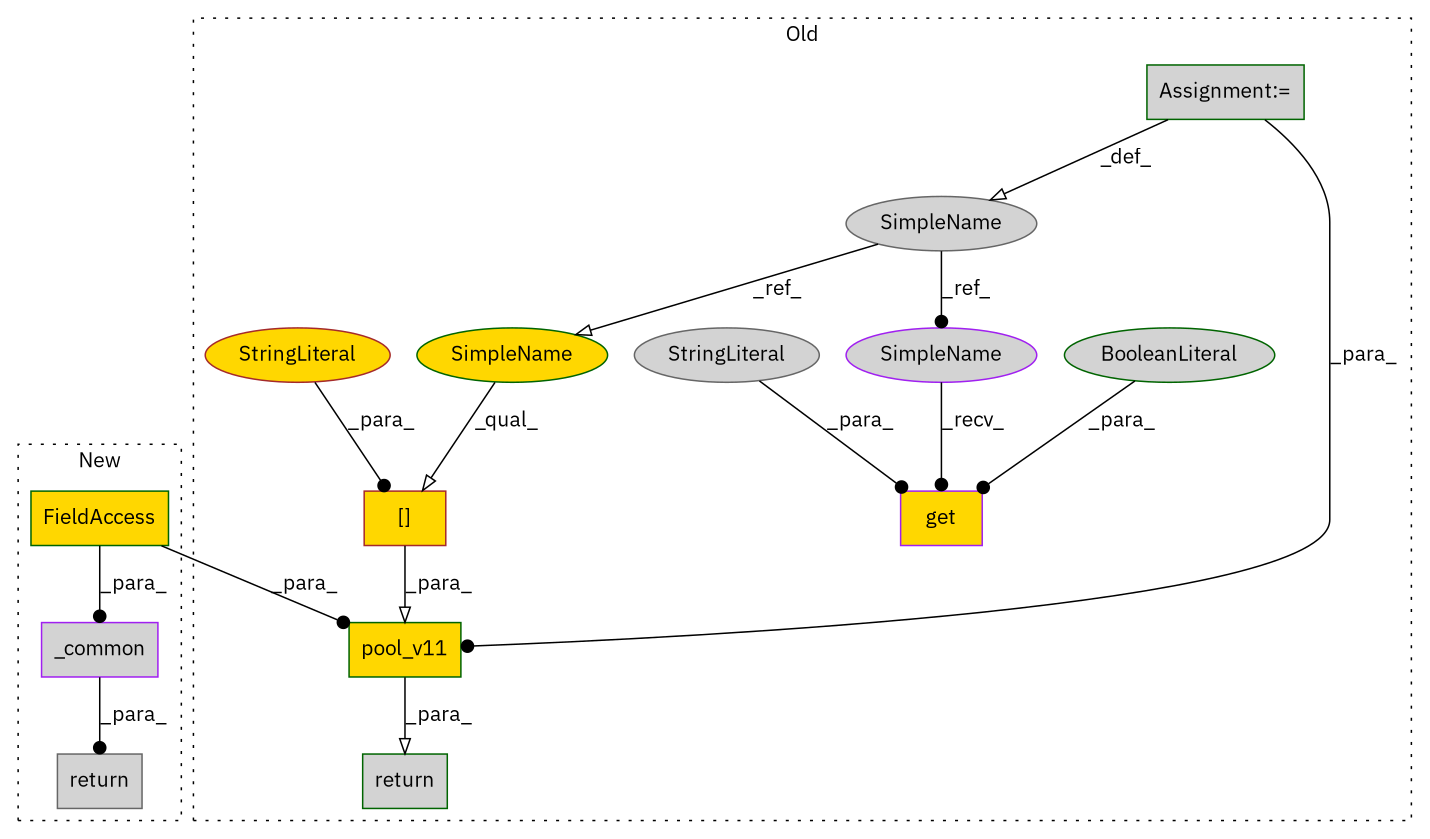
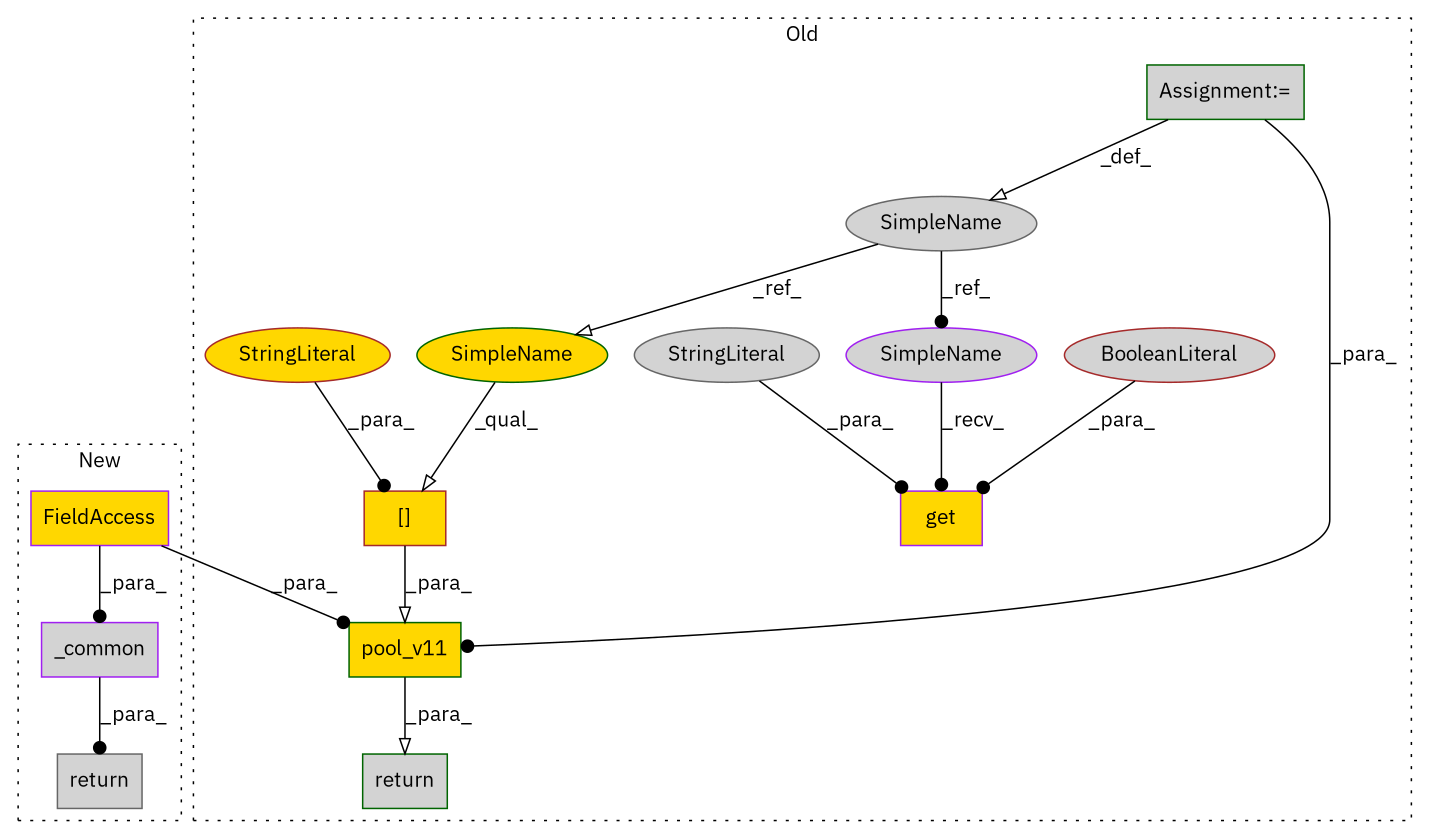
node "BooleanLiteral": color darkgreen -> brown
node "FieldAccess": color darkgreen -> purple
